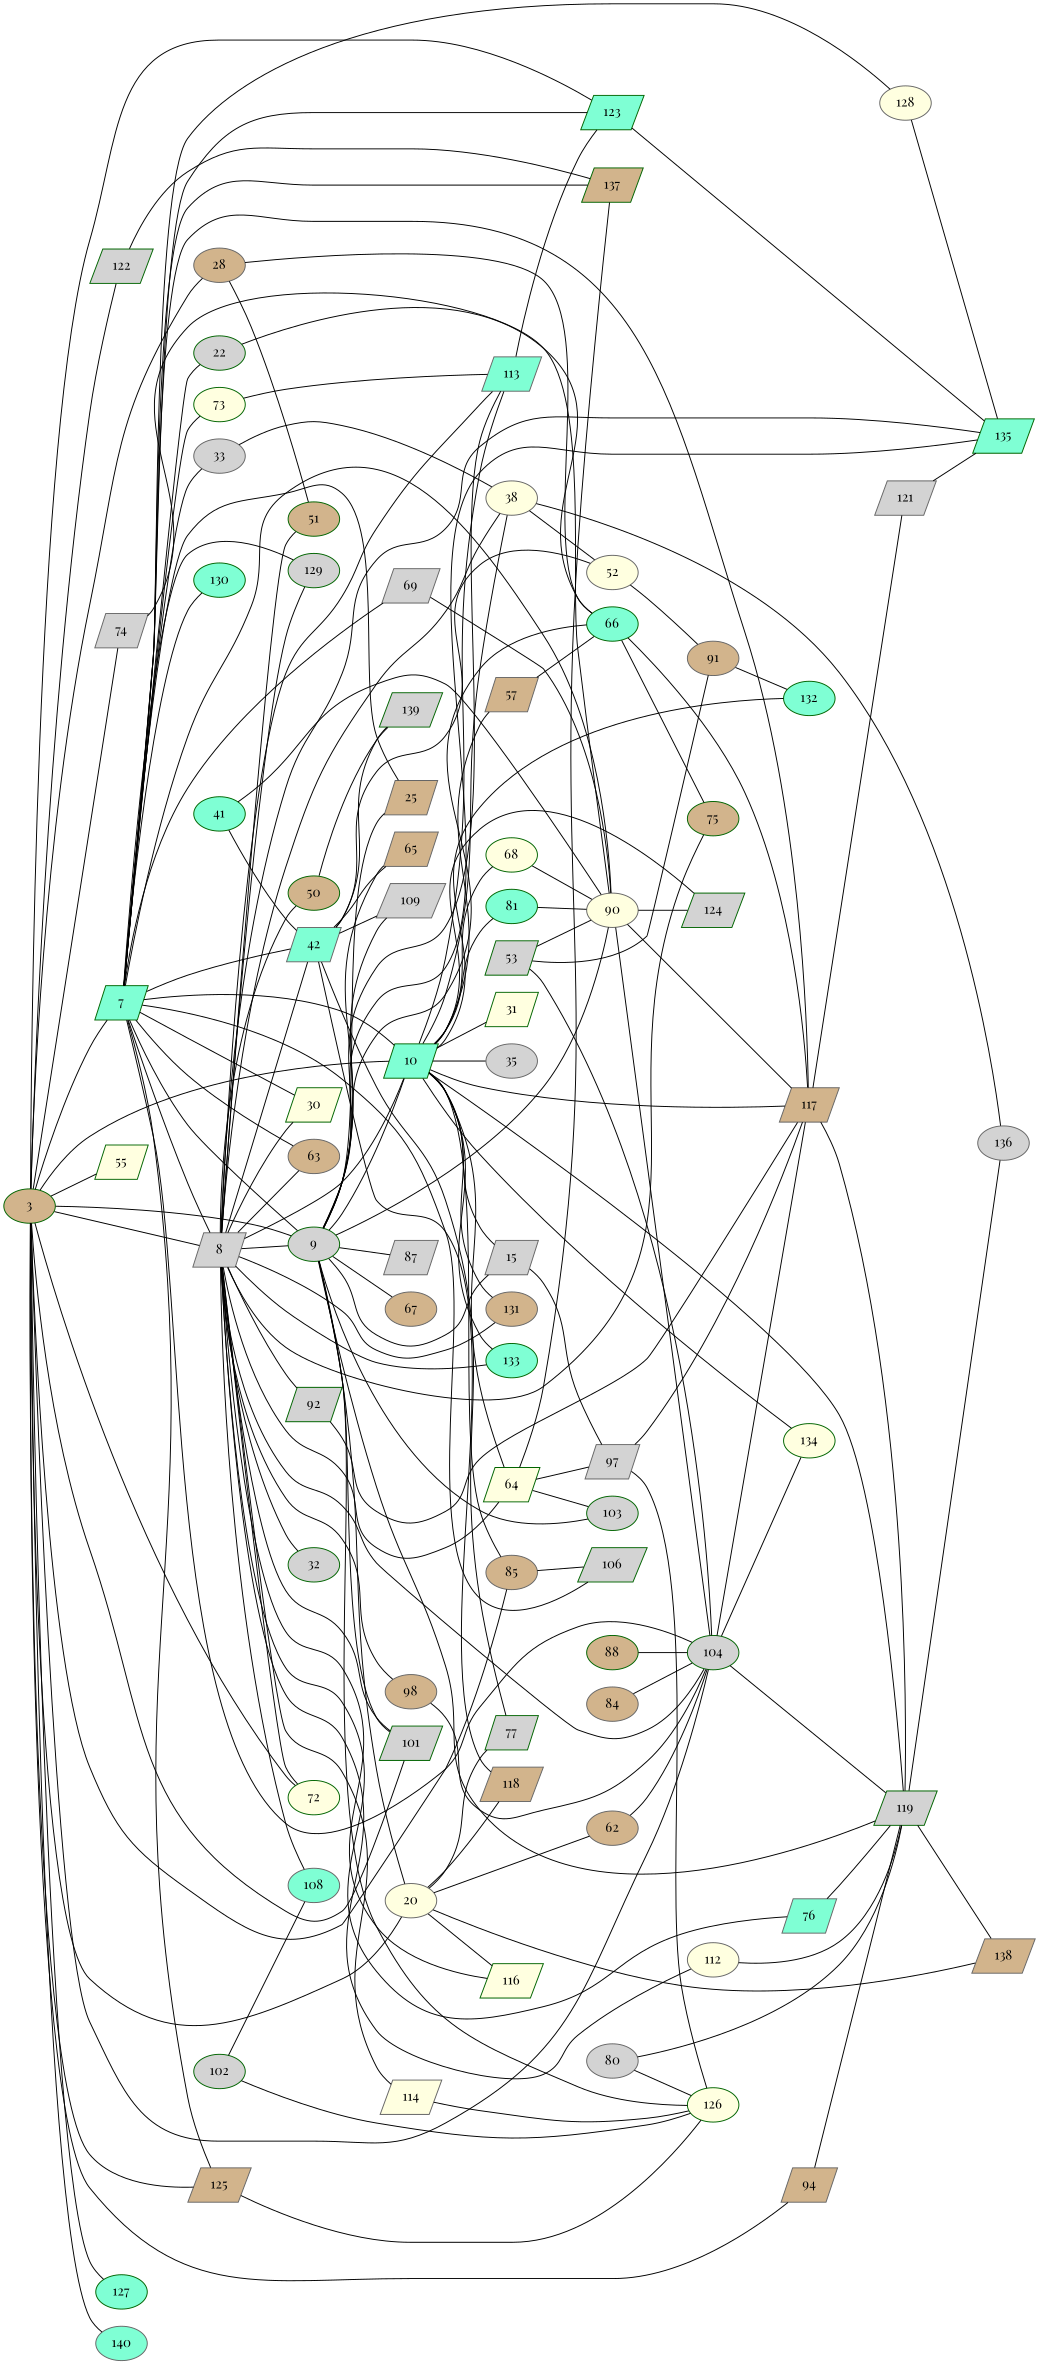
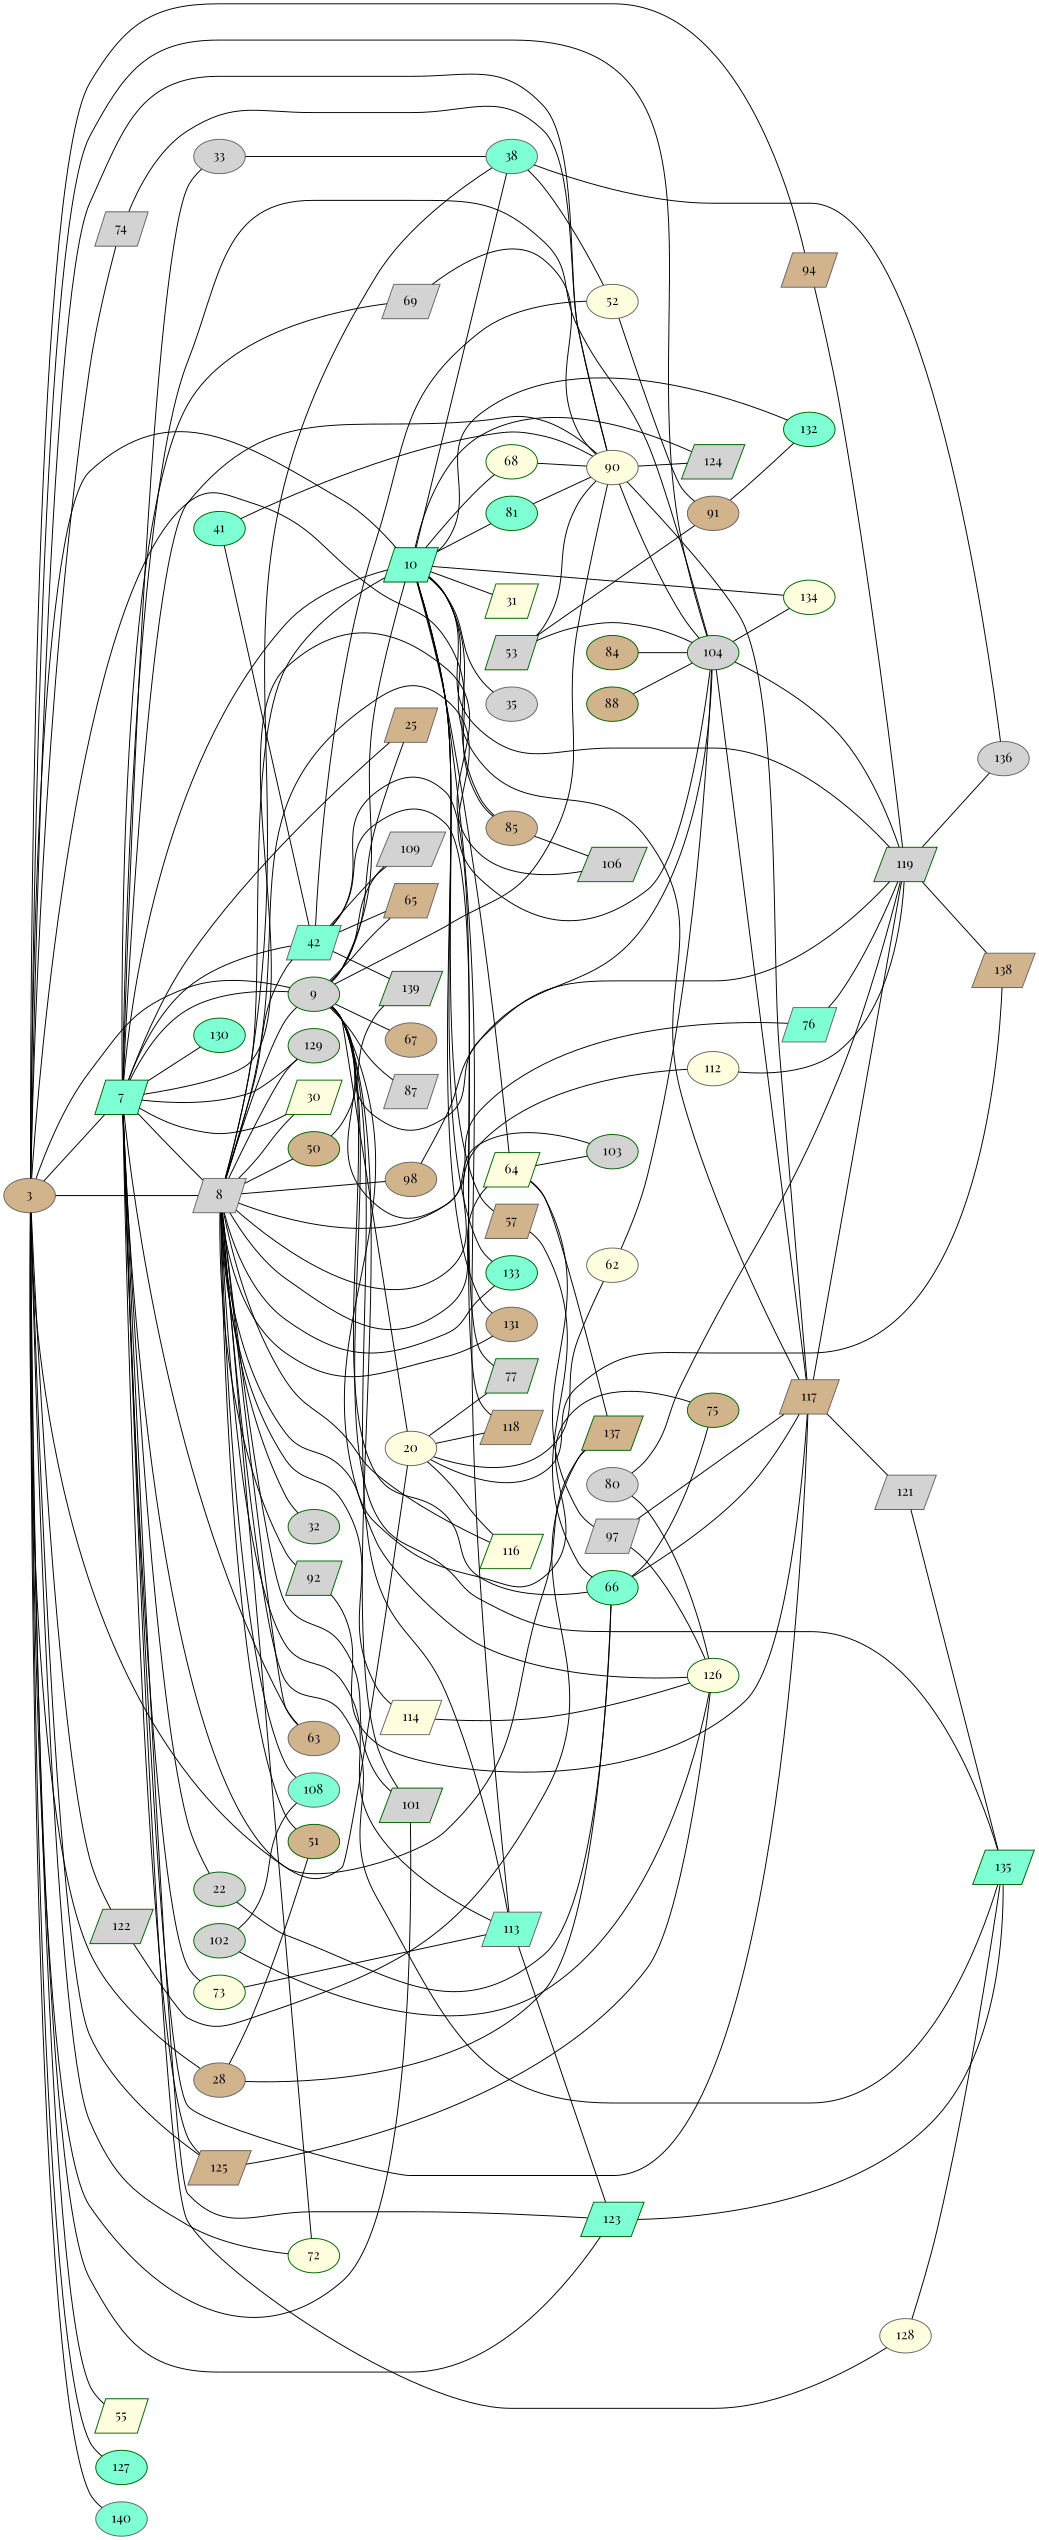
edge "90" -- "3": added
node "38": fillcolor lightyellow -> aquamarine
node "3": color darkgreen -> gray40
node "15": removed
node "84": color gray40 -> darkgreen
node "62": fillcolor tan -> lightyellow
